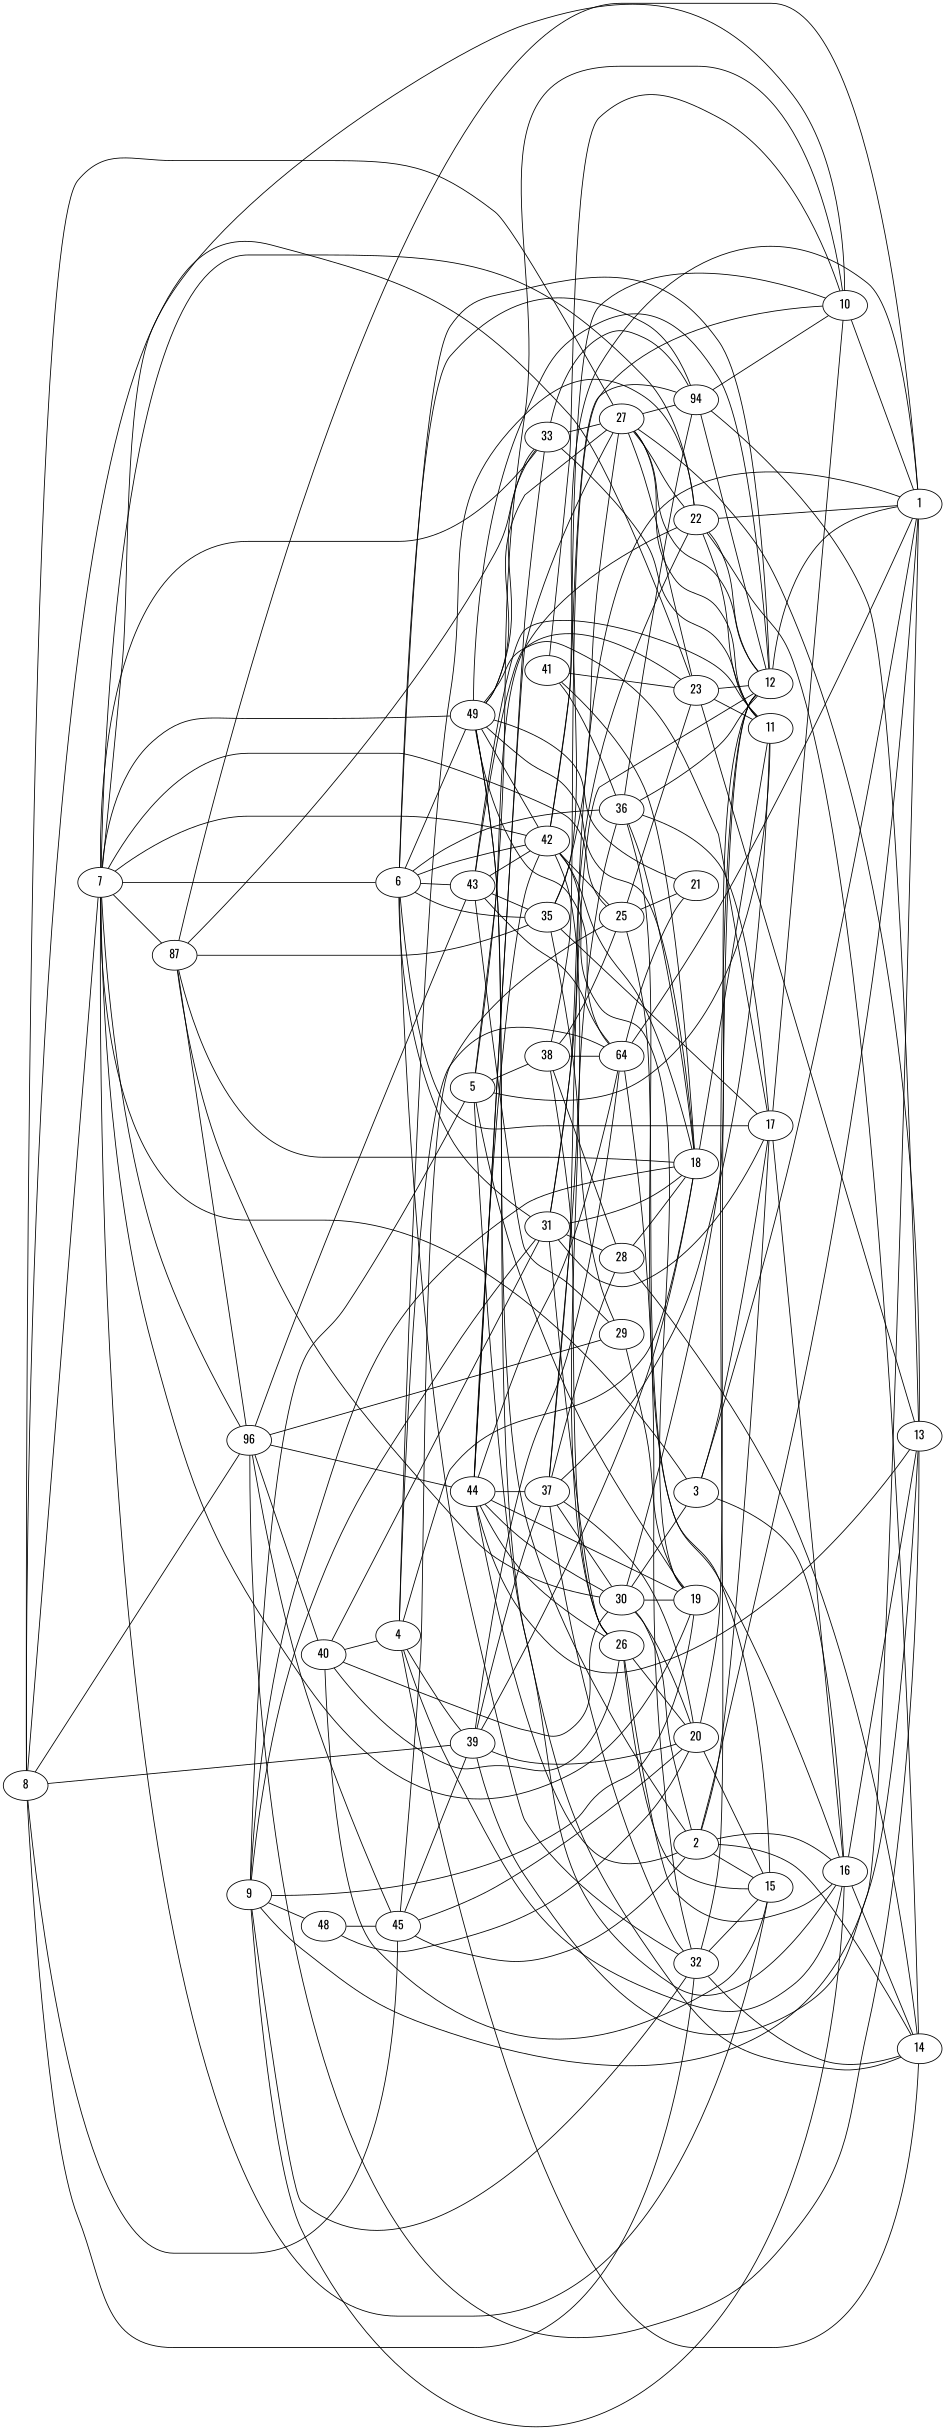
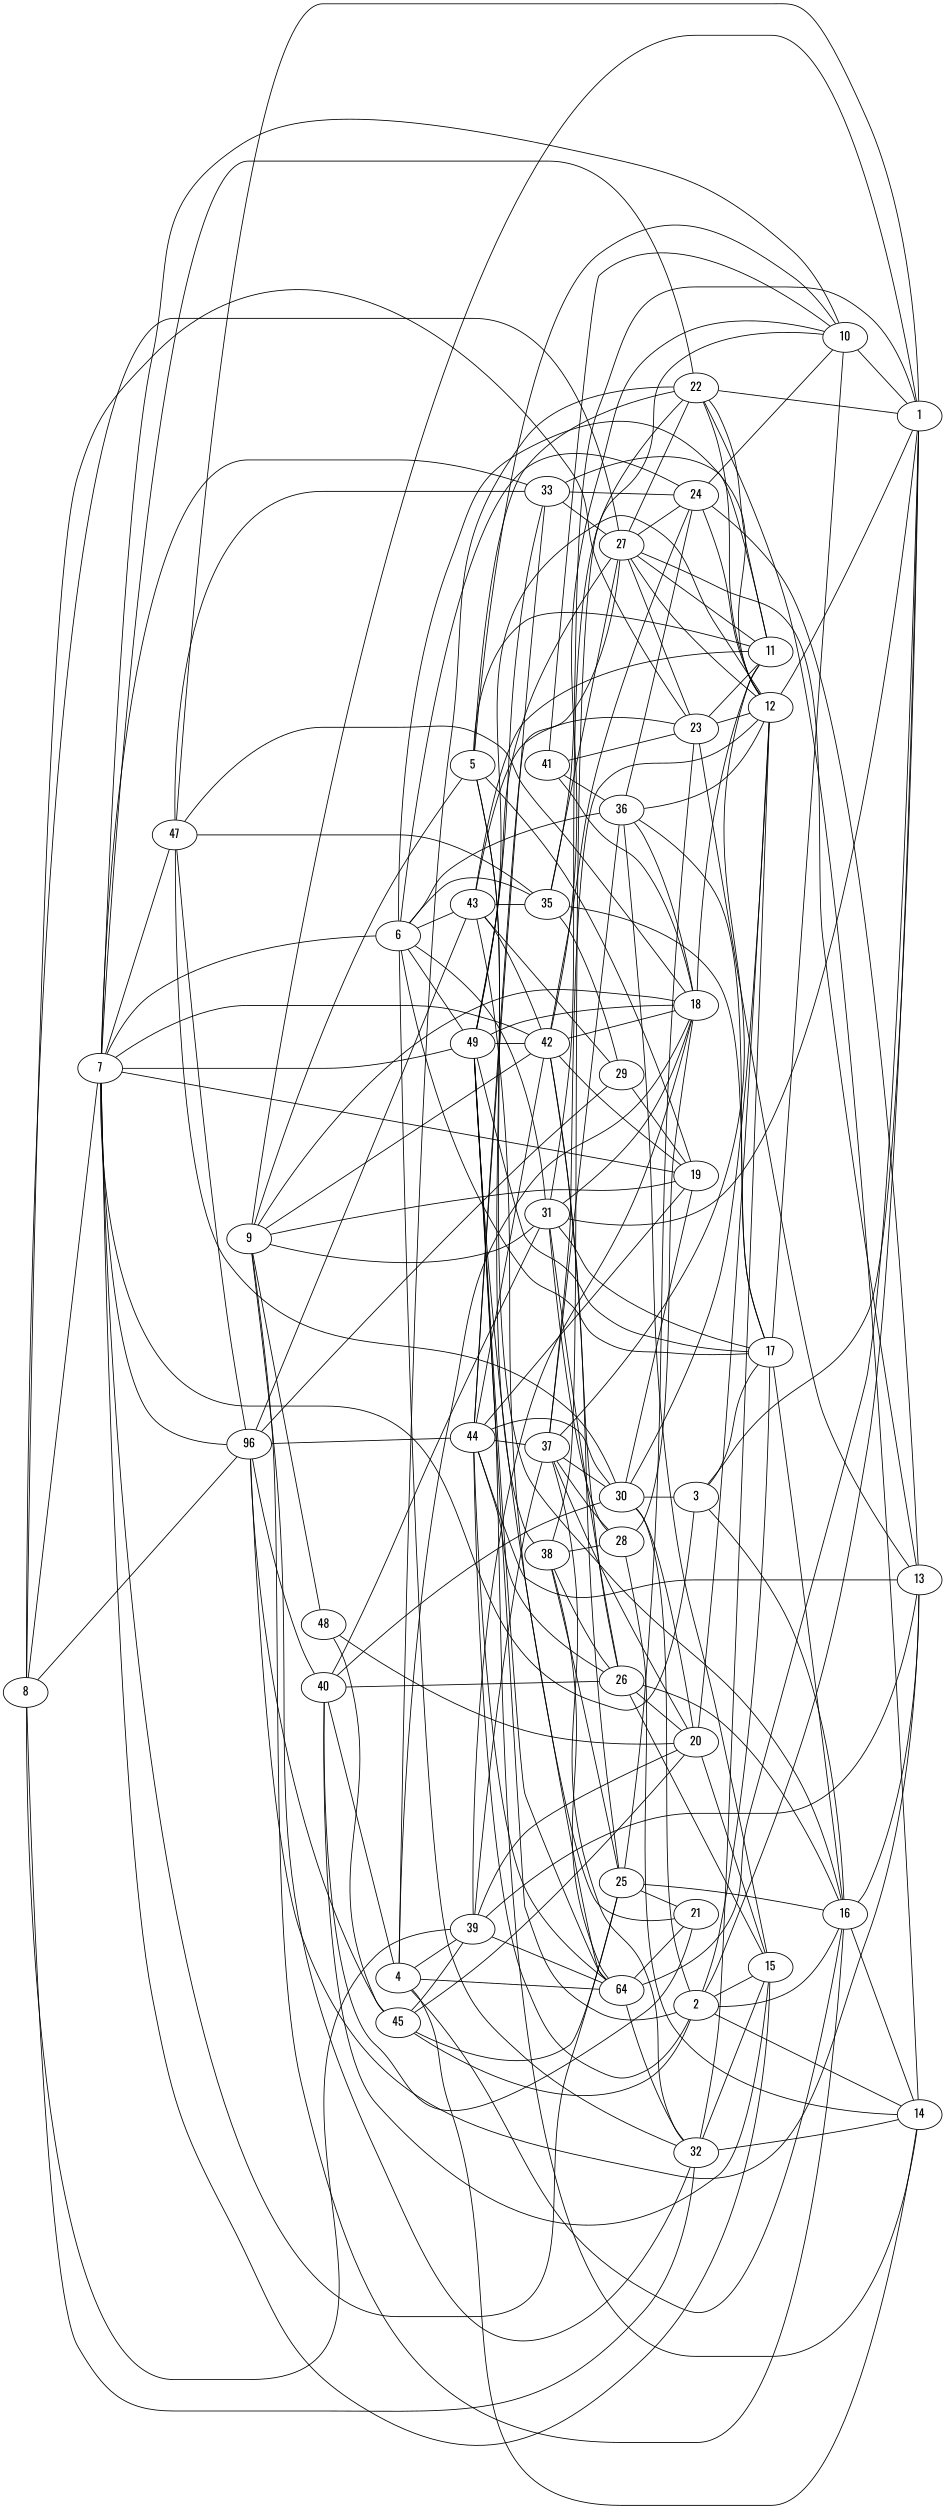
node "94": label "94" -> "24"
edge "42" -- "6": now "42" -- "9"
node "87": label "87" -> "47"
edge "40" -- "21": added
edge "8" -- "45": removed
